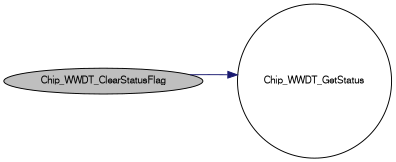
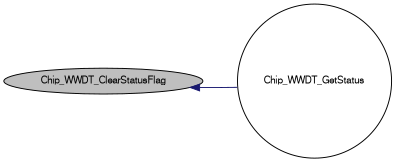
edge "Chip_WWDT_ClearStatusFlag" -> "Chip_WWDT_GetStatus": reversed
